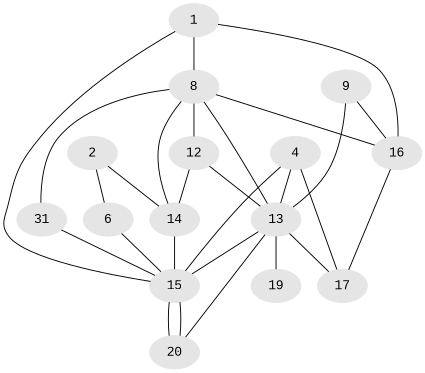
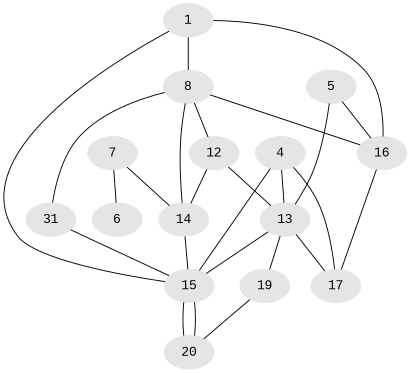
node "9": label "9" -> "5"
edge "8" -- "13": removed
node "2": label "2" -> "7"
edge "6" -- "15": removed
edge "13" -- "20": now "19" -- "20"
